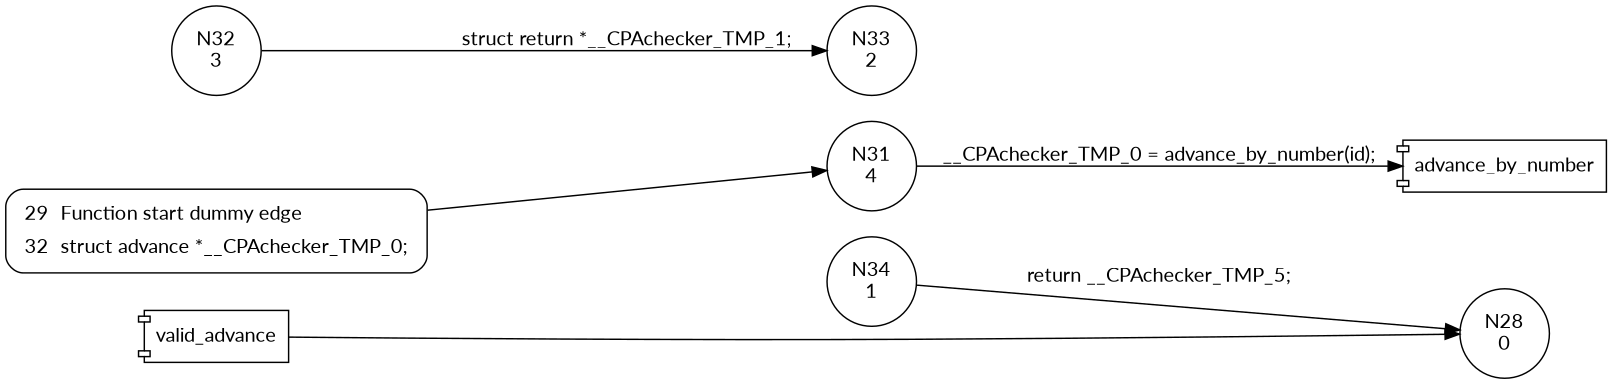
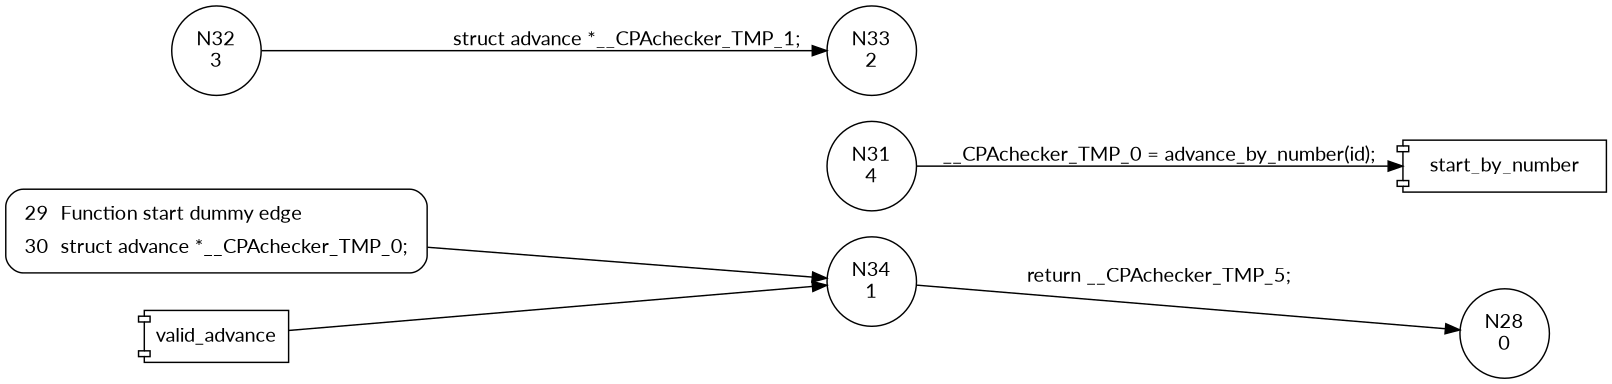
edge "N32 3" -> "N33 2": label "struct return *__CPAchecker_TMP_1;" -> "struct advance *__CPAchecker_TMP_1;"
node "advance_by_number": label "advance_by_number" -> "start_by_number"
edge "29" -> "N31 4": now "29" -> "N34 1"
node "29": text "32" -> "30"
edge "valid_advance" -> "N28 0": now "valid_advance" -> "N34 1"
